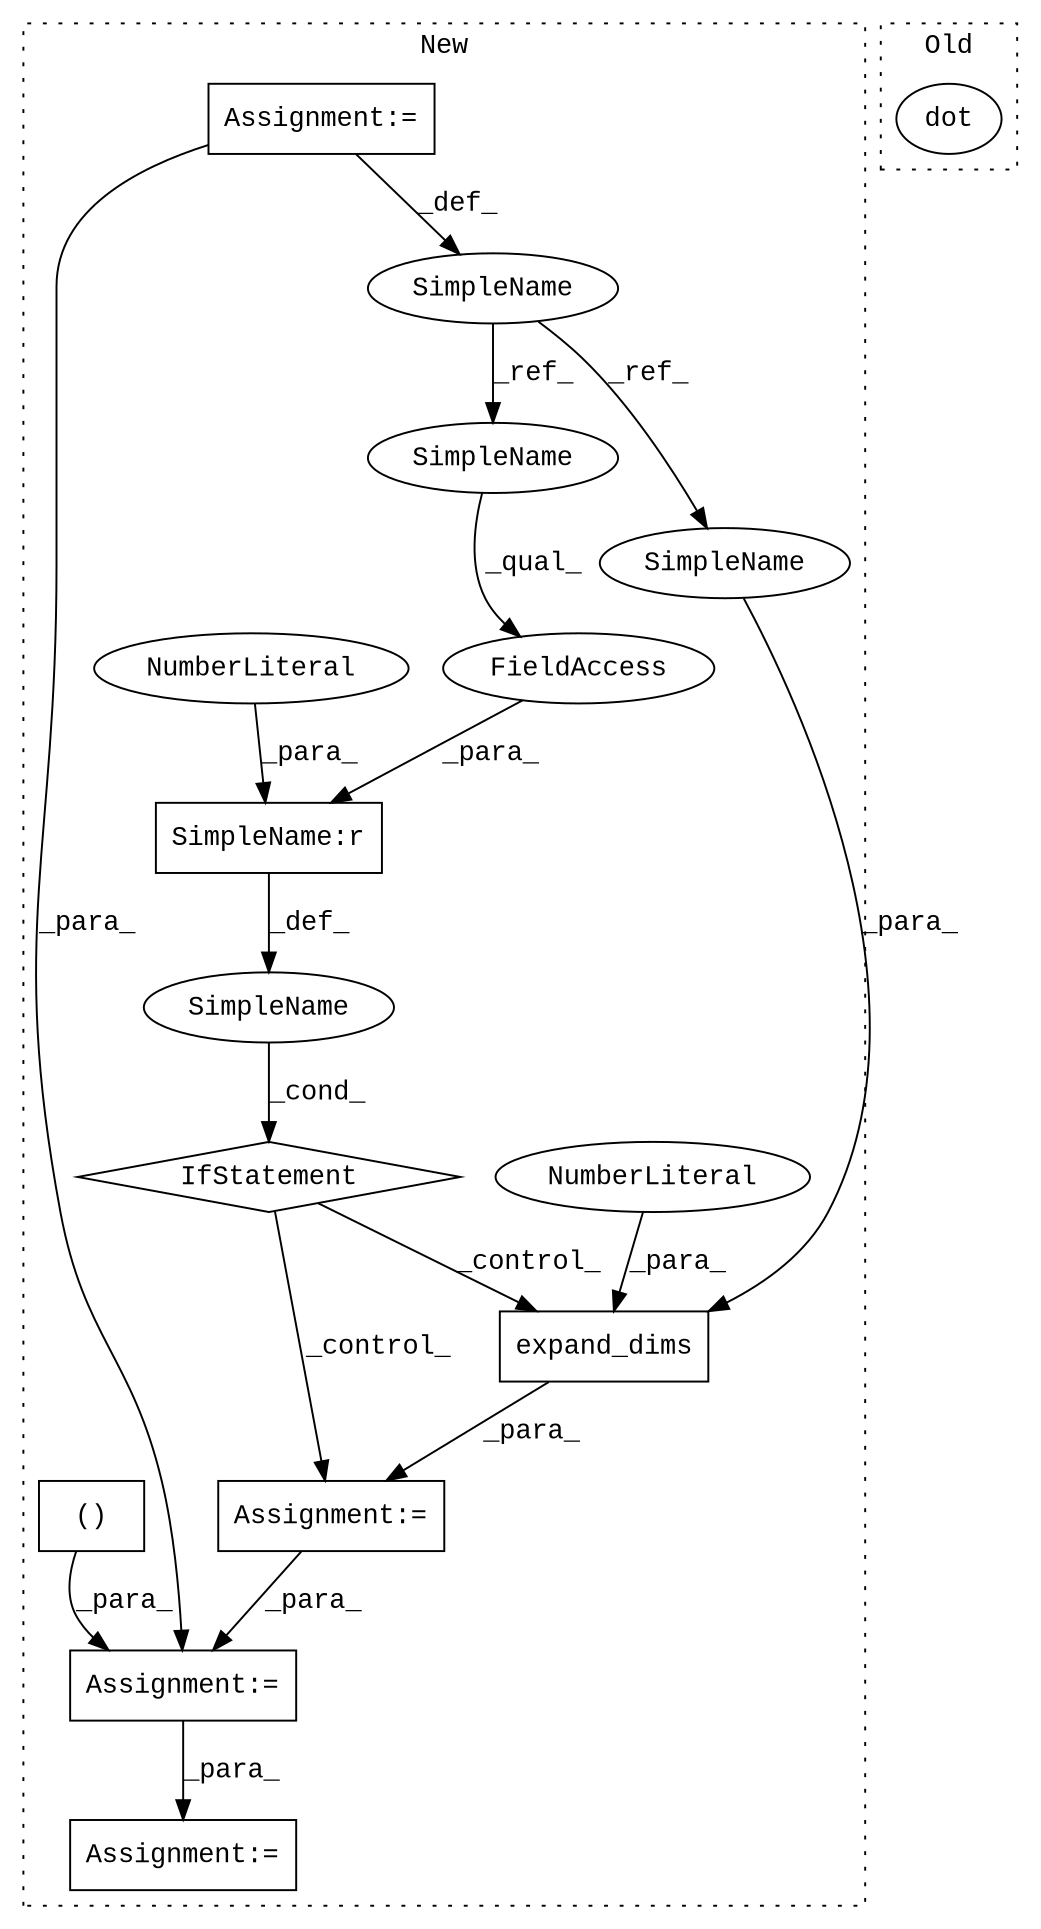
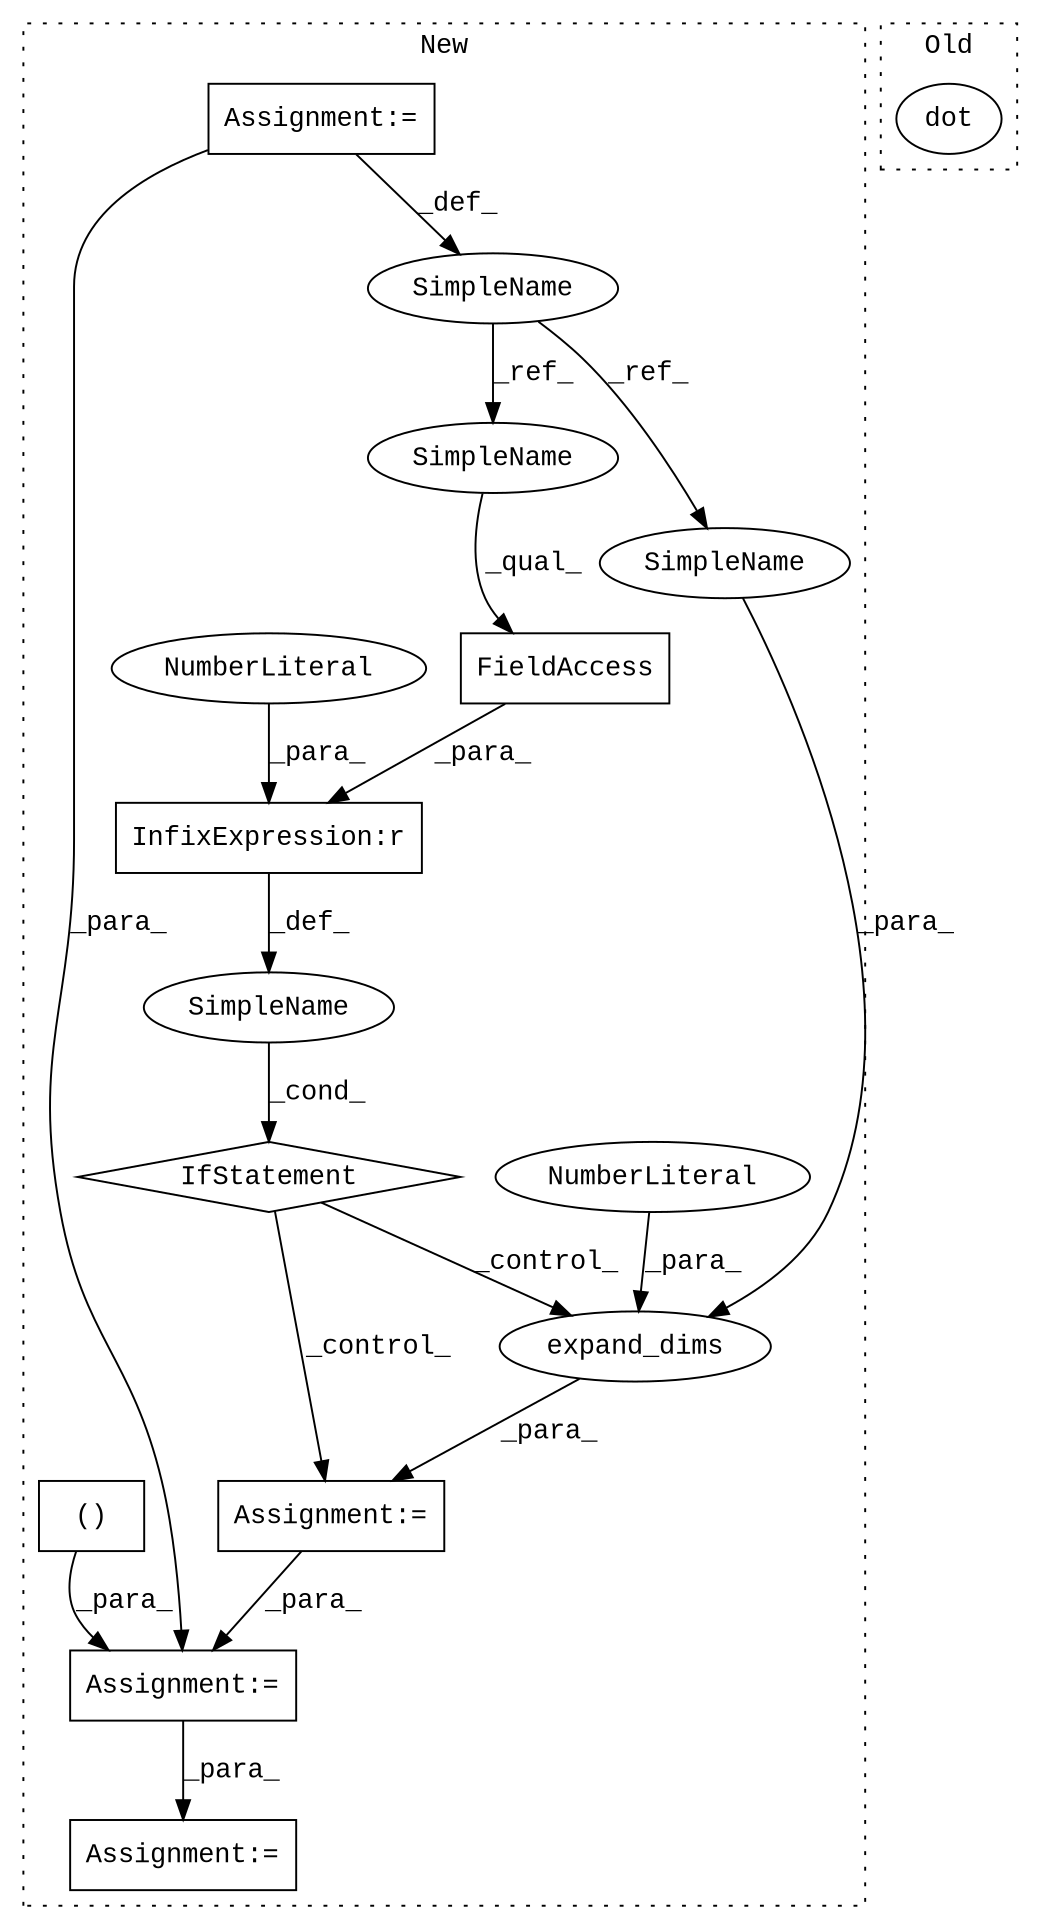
node "FieldAccess": shape ellipse -> box
node "SimpleName:r": label "SimpleName:r" -> "InfixExpression:r"
node "expand_dims": shape box -> ellipse
